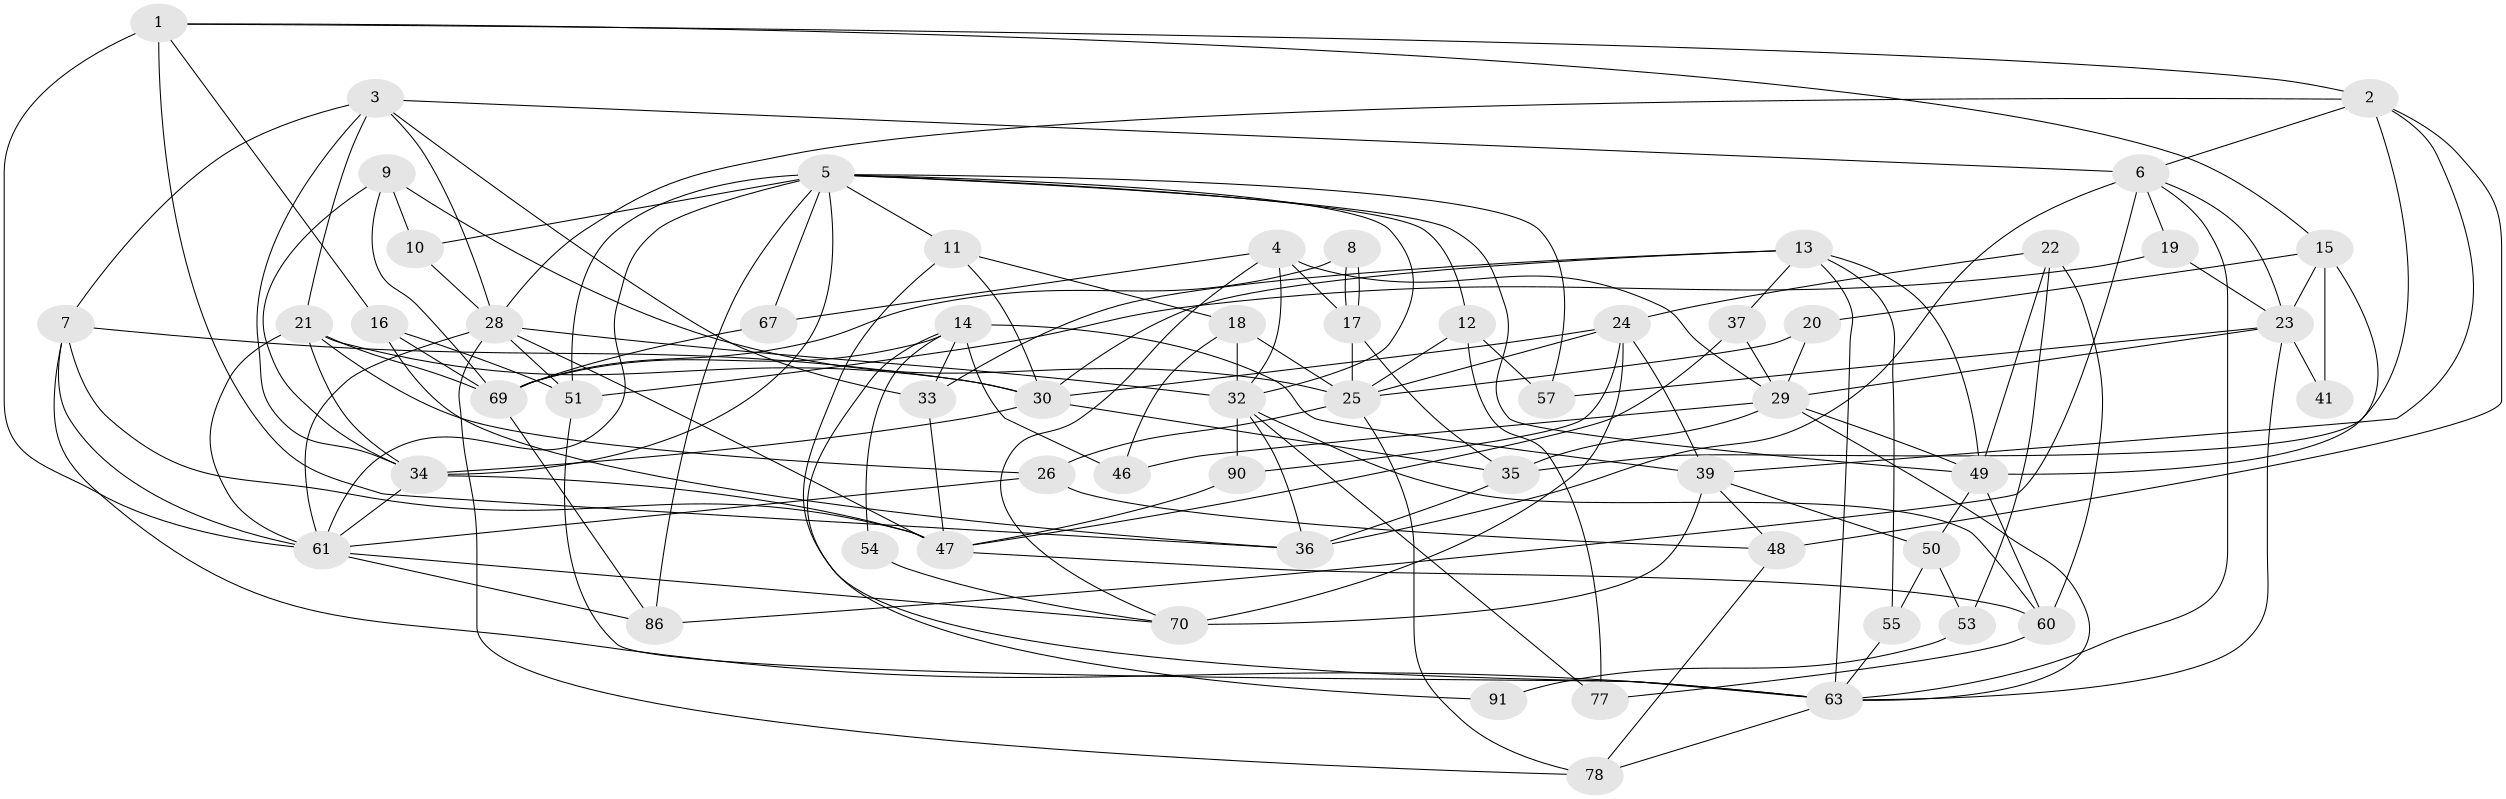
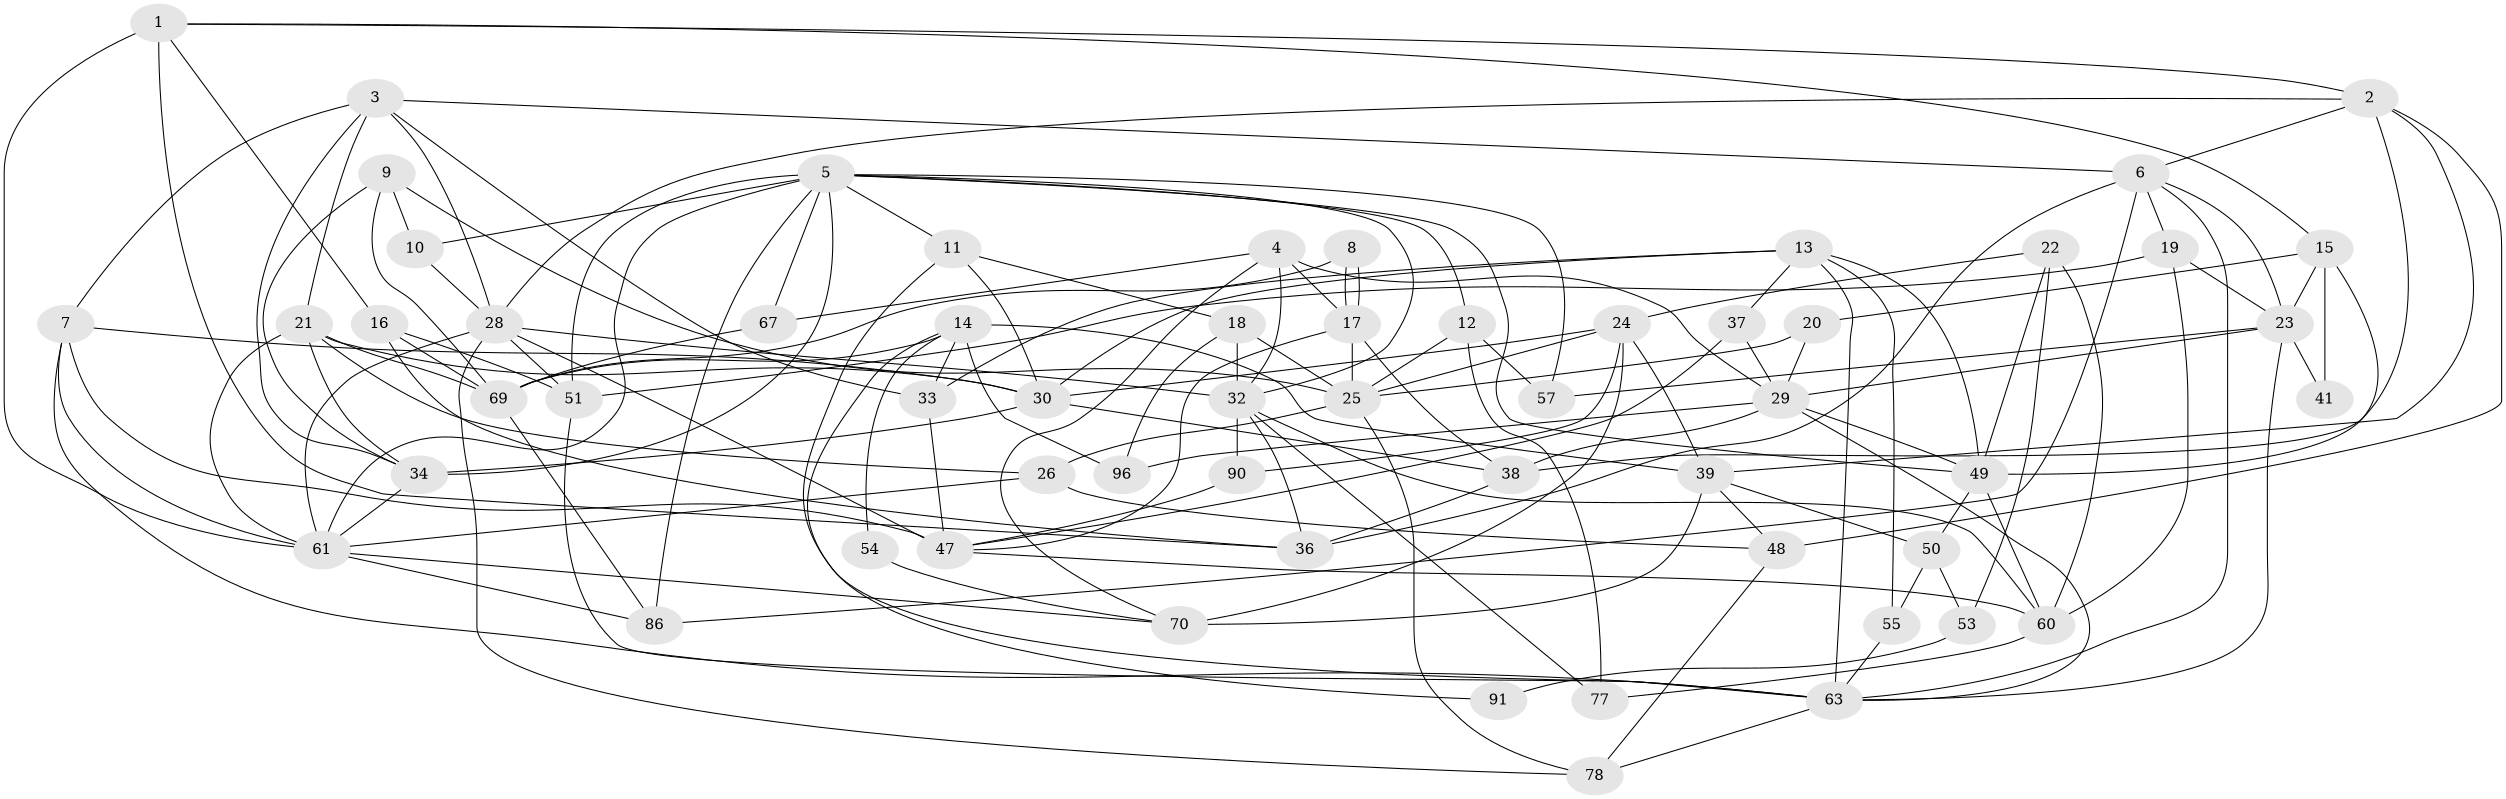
edge "19" -- "60": added
node "46": label "46" -> "96"
node "35": label "35" -> "38"
edge "34" -- "47": now "17" -- "47"
